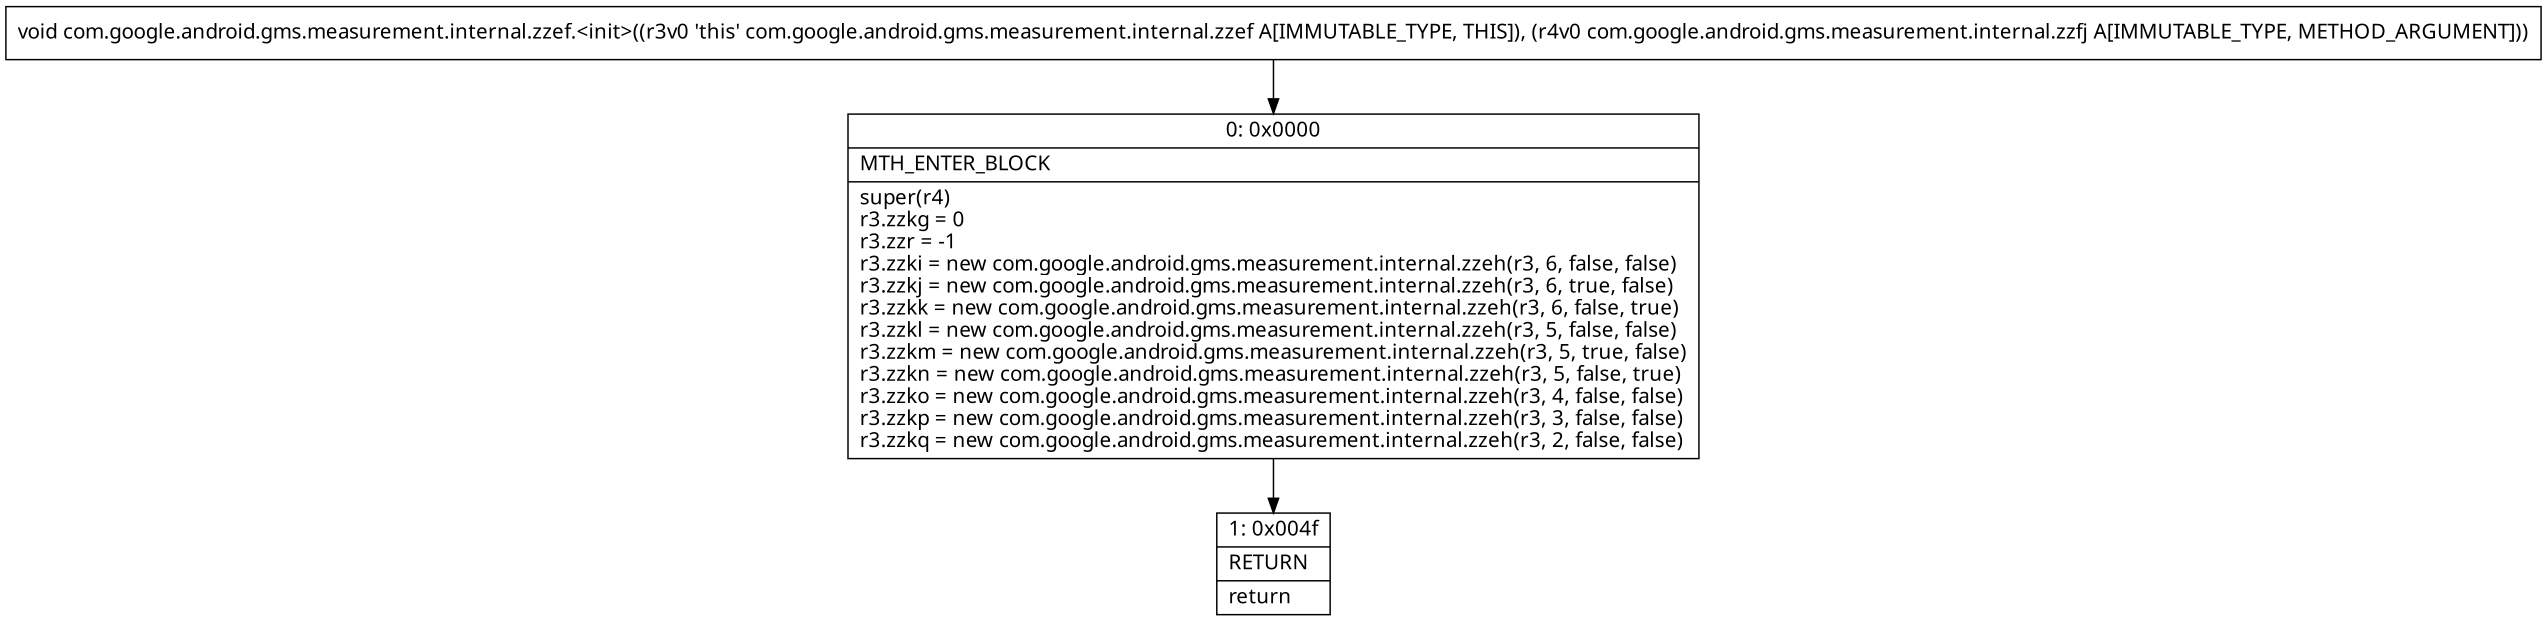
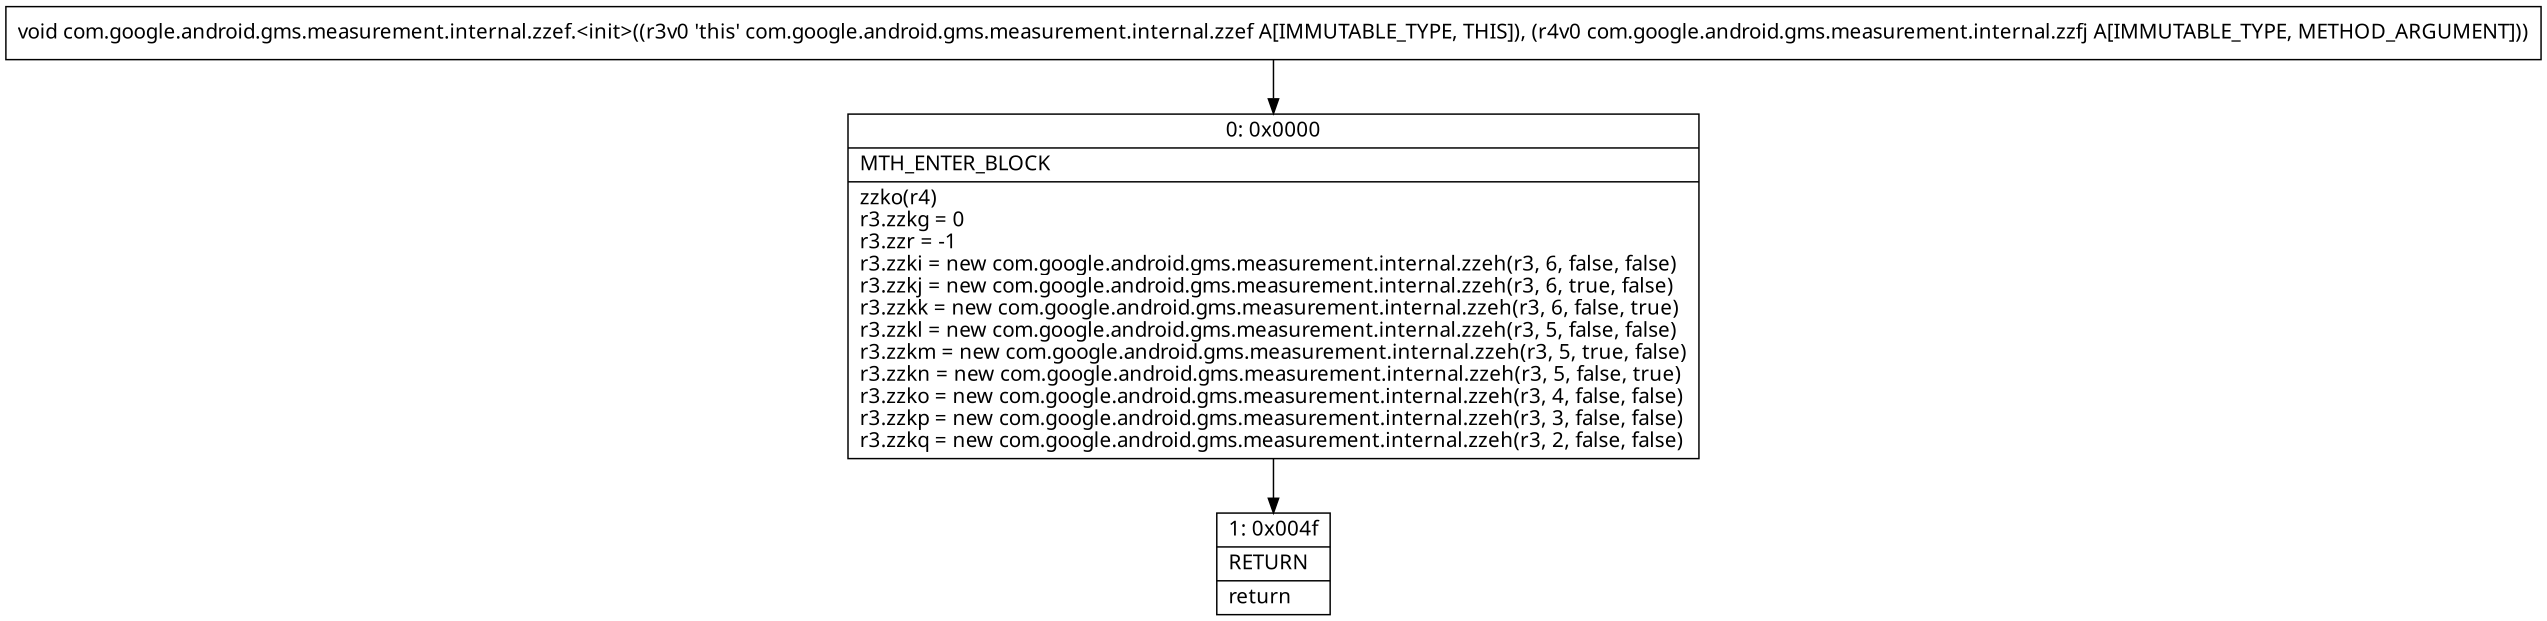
node "0: 0x0000": text "super(r4)" -> "zzko(r4)"
